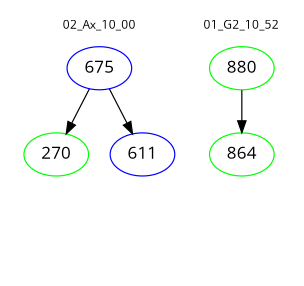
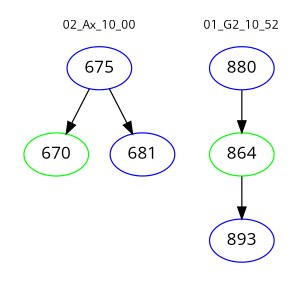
node "880": color green -> blue
node "270": label "270" -> "670"
node "611": label "611" -> "681"
node "893": added
